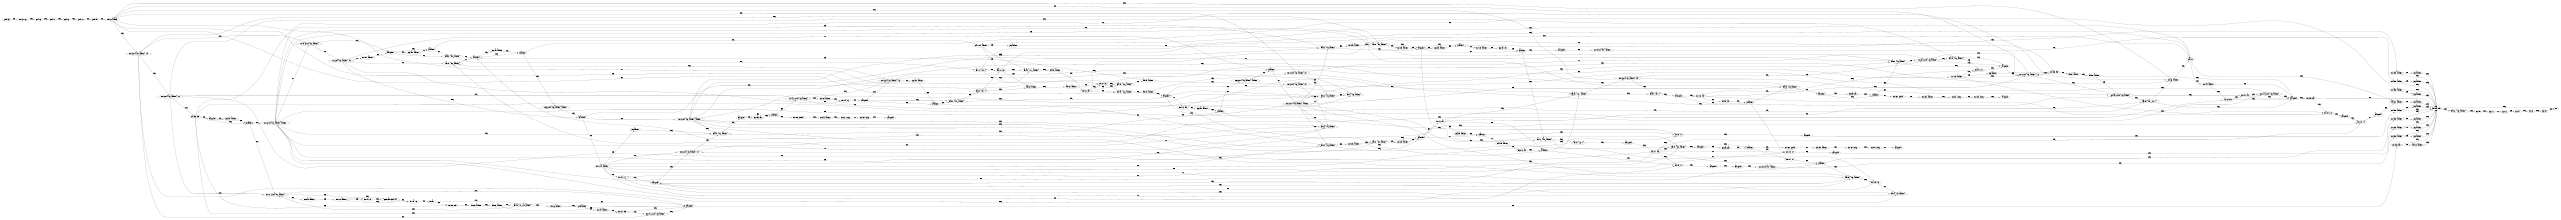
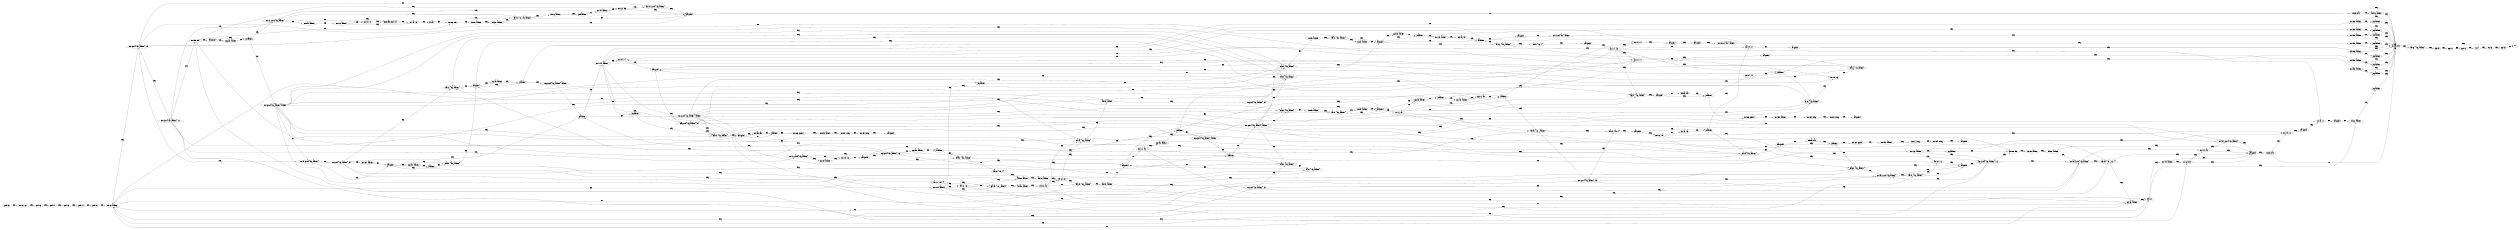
edge "lea rcx , [ rdx * 4 ]" -> "add r12 , rcx": removed, label "DFG"
